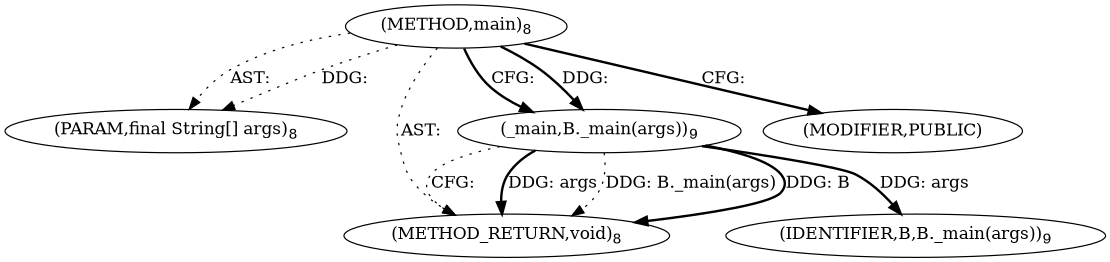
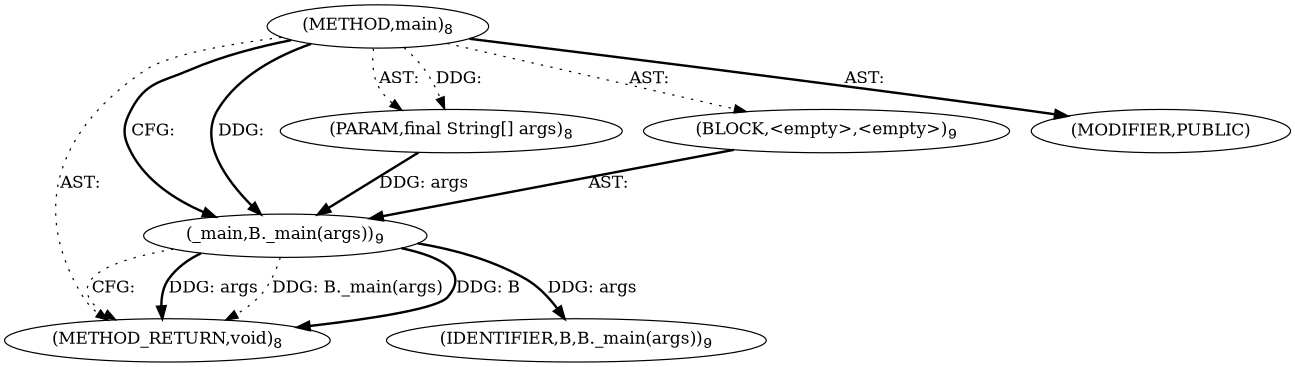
edge "(METHOD,main)" -> "(MODIFIER,PUBLIC)": label "CFG: " -> "AST: "
node "(BLOCK,<empty>,<empty>)": added
edge "(PARAM,final String[] args)" -> "(_main,B._main(args))": added, label "DDG: args"
